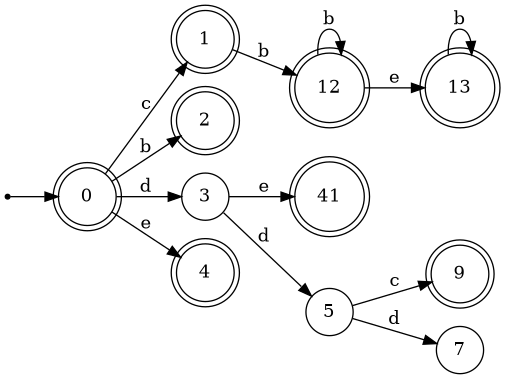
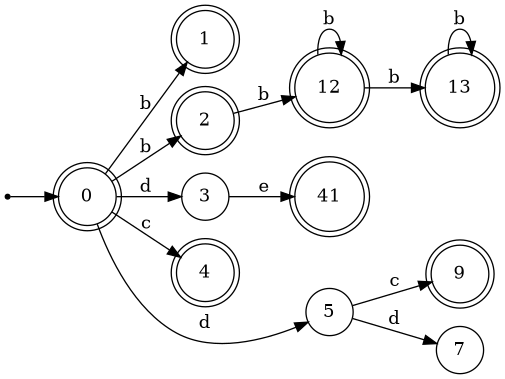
edge "1" -> "12": now "2" -> "12"
edge "12" -> "13": label "e" -> "b"
edge "0" -> "1": label "c" -> "b"
edge "0" -> "4": label "e" -> "c"
edge "3" -> "5": now "0" -> "5"
